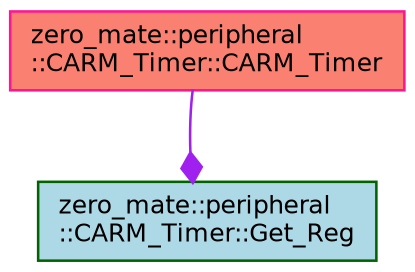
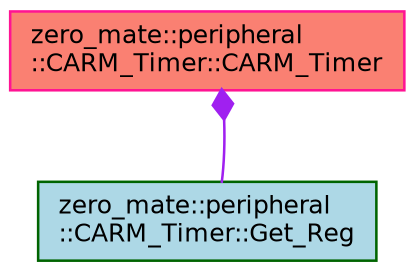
edge "zero_mate::peripheral ::CARM_Timer::CARM_Timer" -> "zero_mate::peripheral ::CARM_Timer::Get_Reg": reversed
